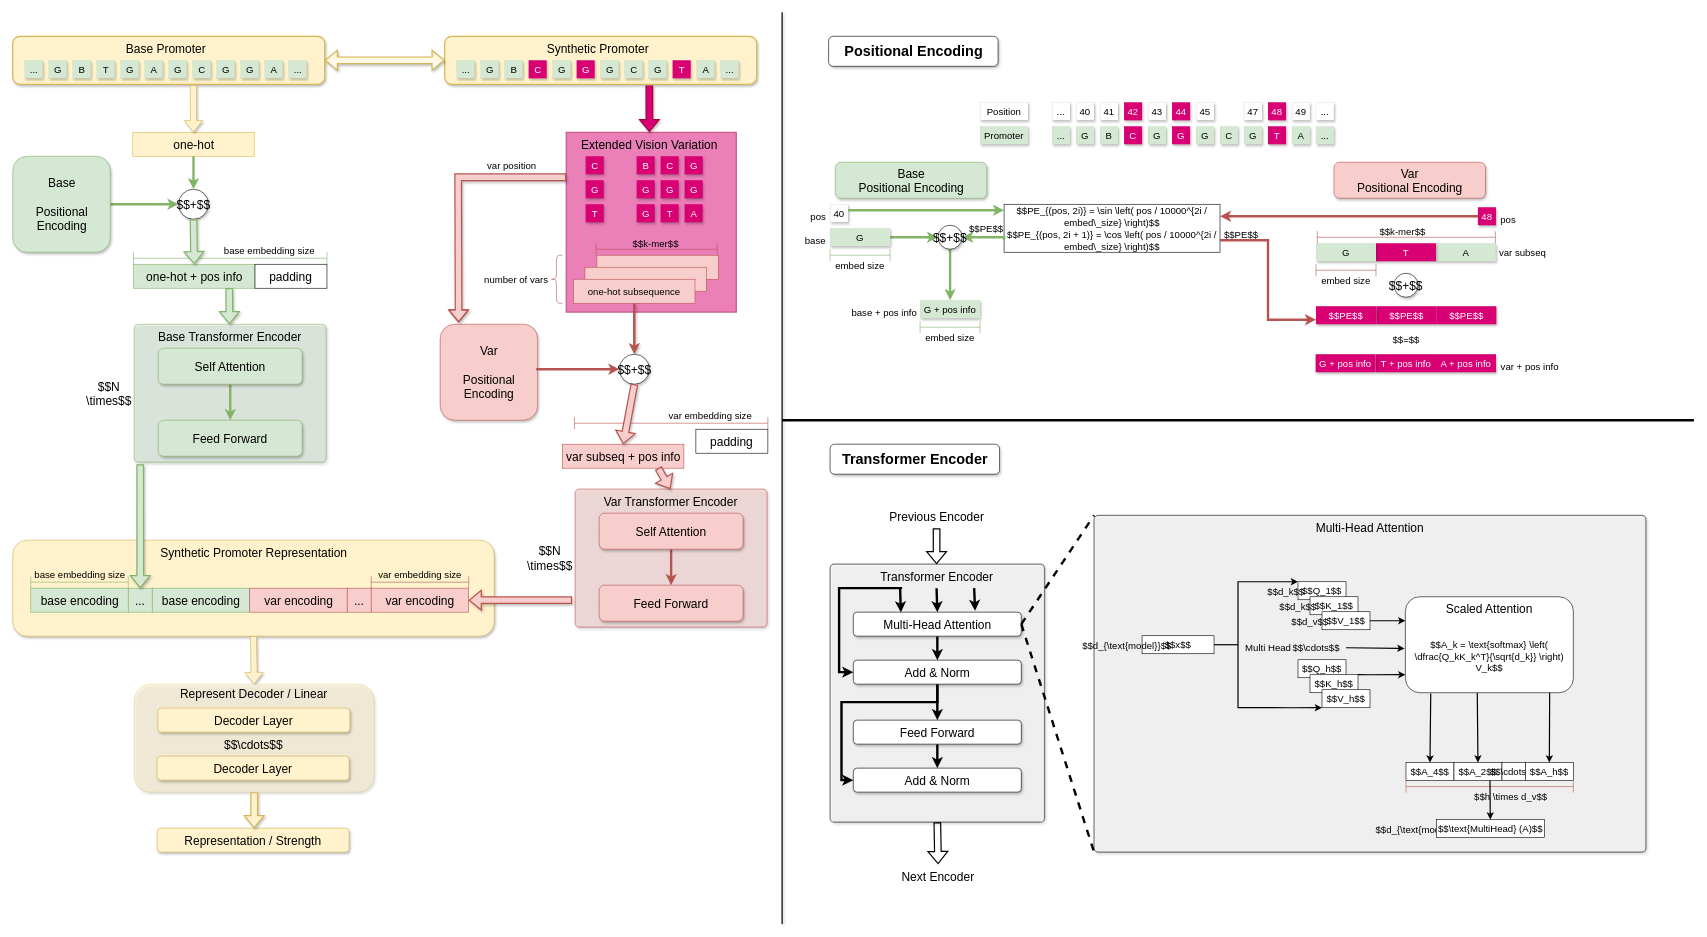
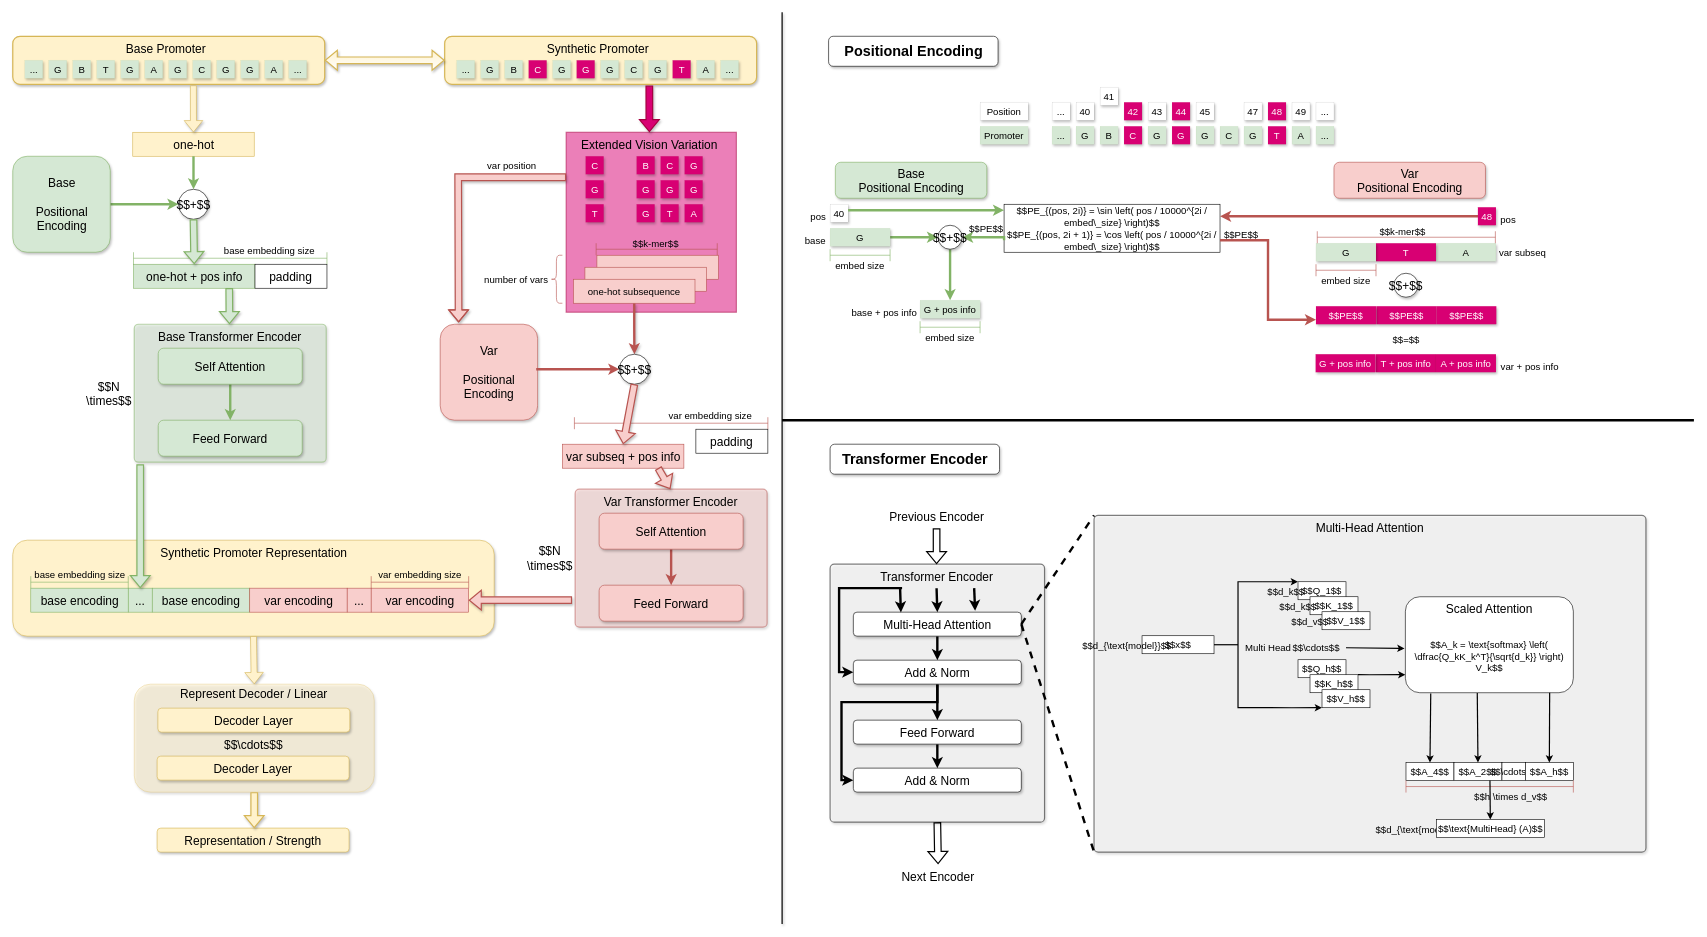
node "41": moved (1109, 111) -> (1109, 96)
edge "$$V_1$$" -> "Scaled Attention": removed
